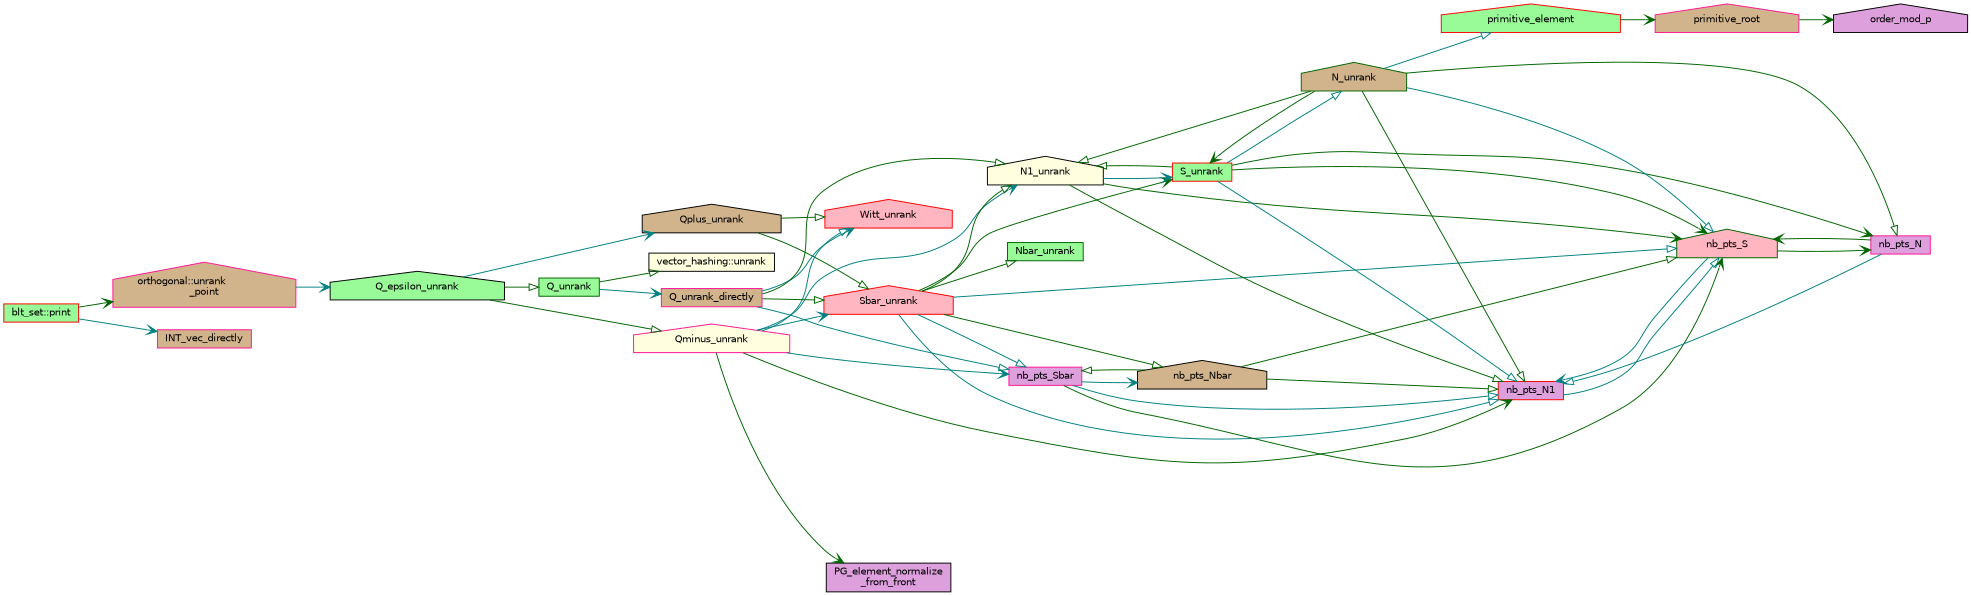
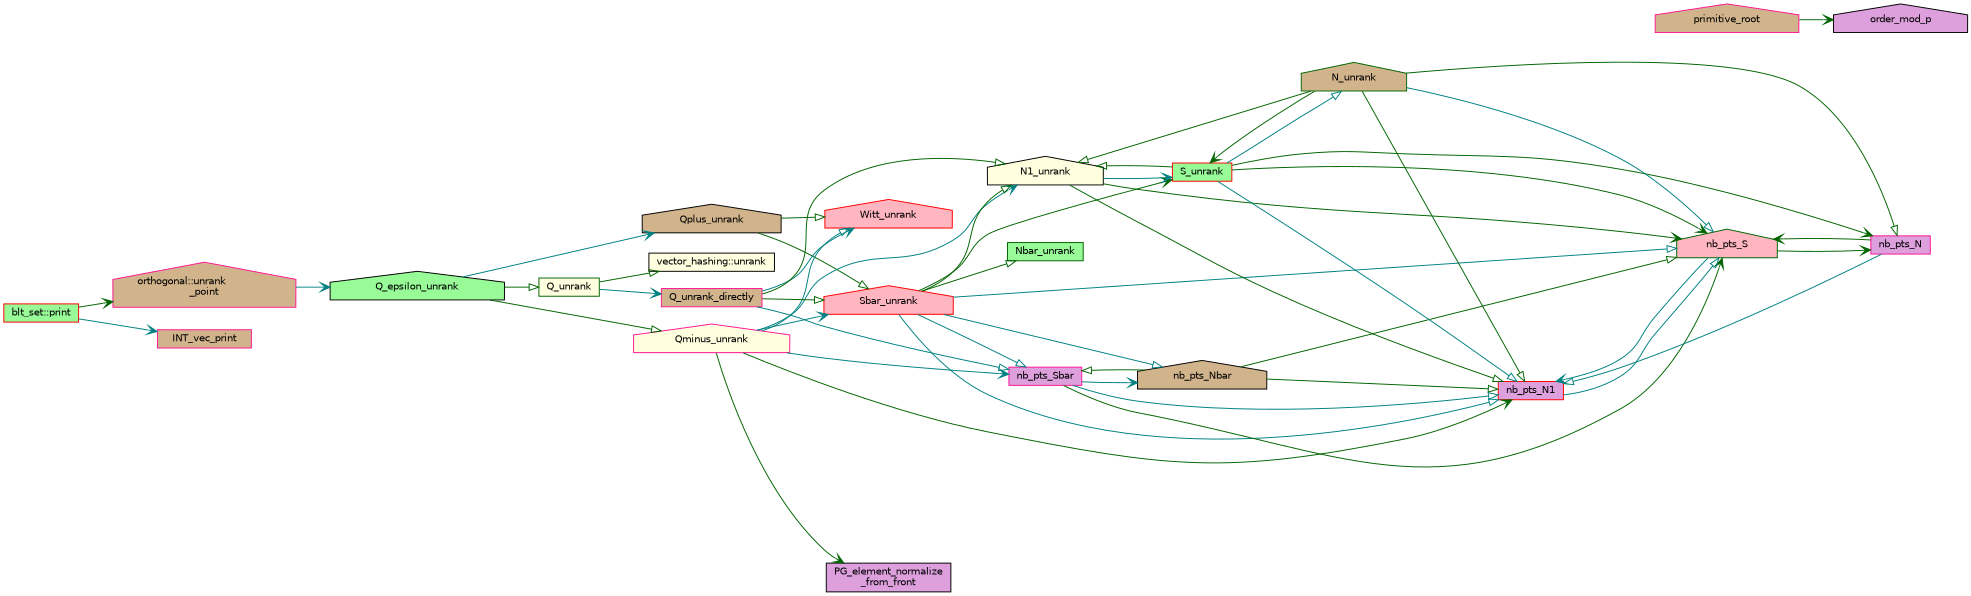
node "primitive_element": removed
node "Q_unrank": fillcolor palegreen -> lightyellow
node "INT_vec_directly": label "INT_vec_directly" -> "INT_vec_print"
edge "Sbar_unrank" -> "nb_pts_Nbar": color darkgreen -> teal
